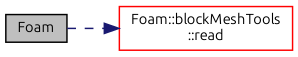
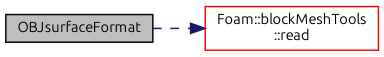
node "Foam": label "Foam" -> "OBJsurfaceFormat"
